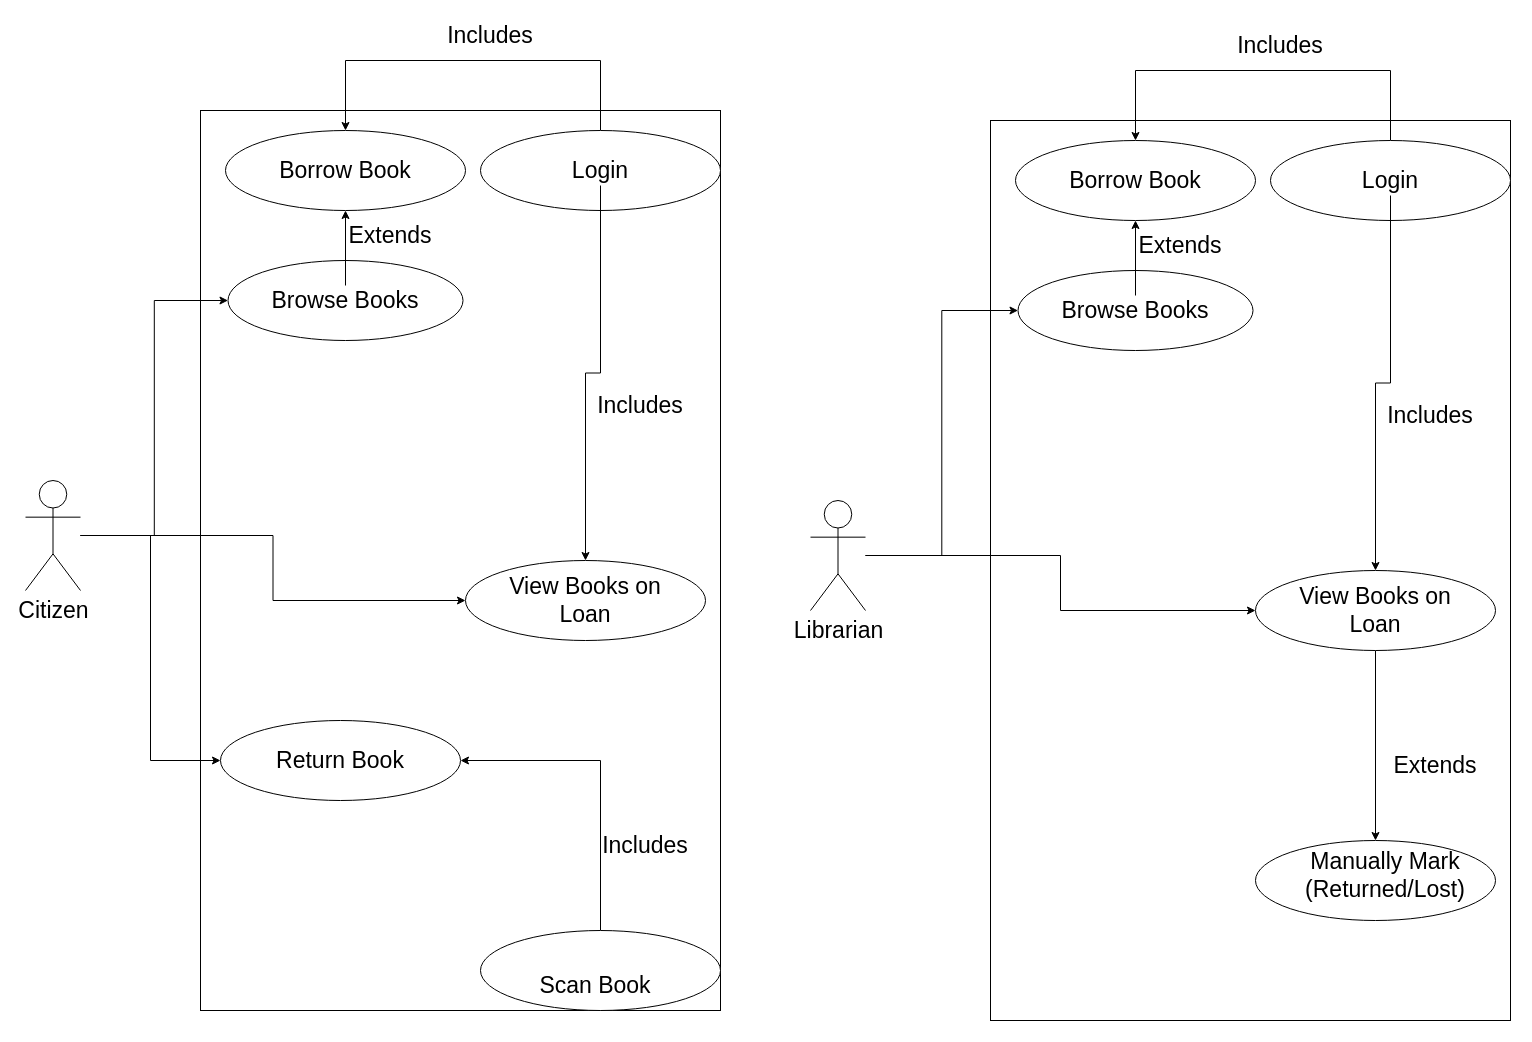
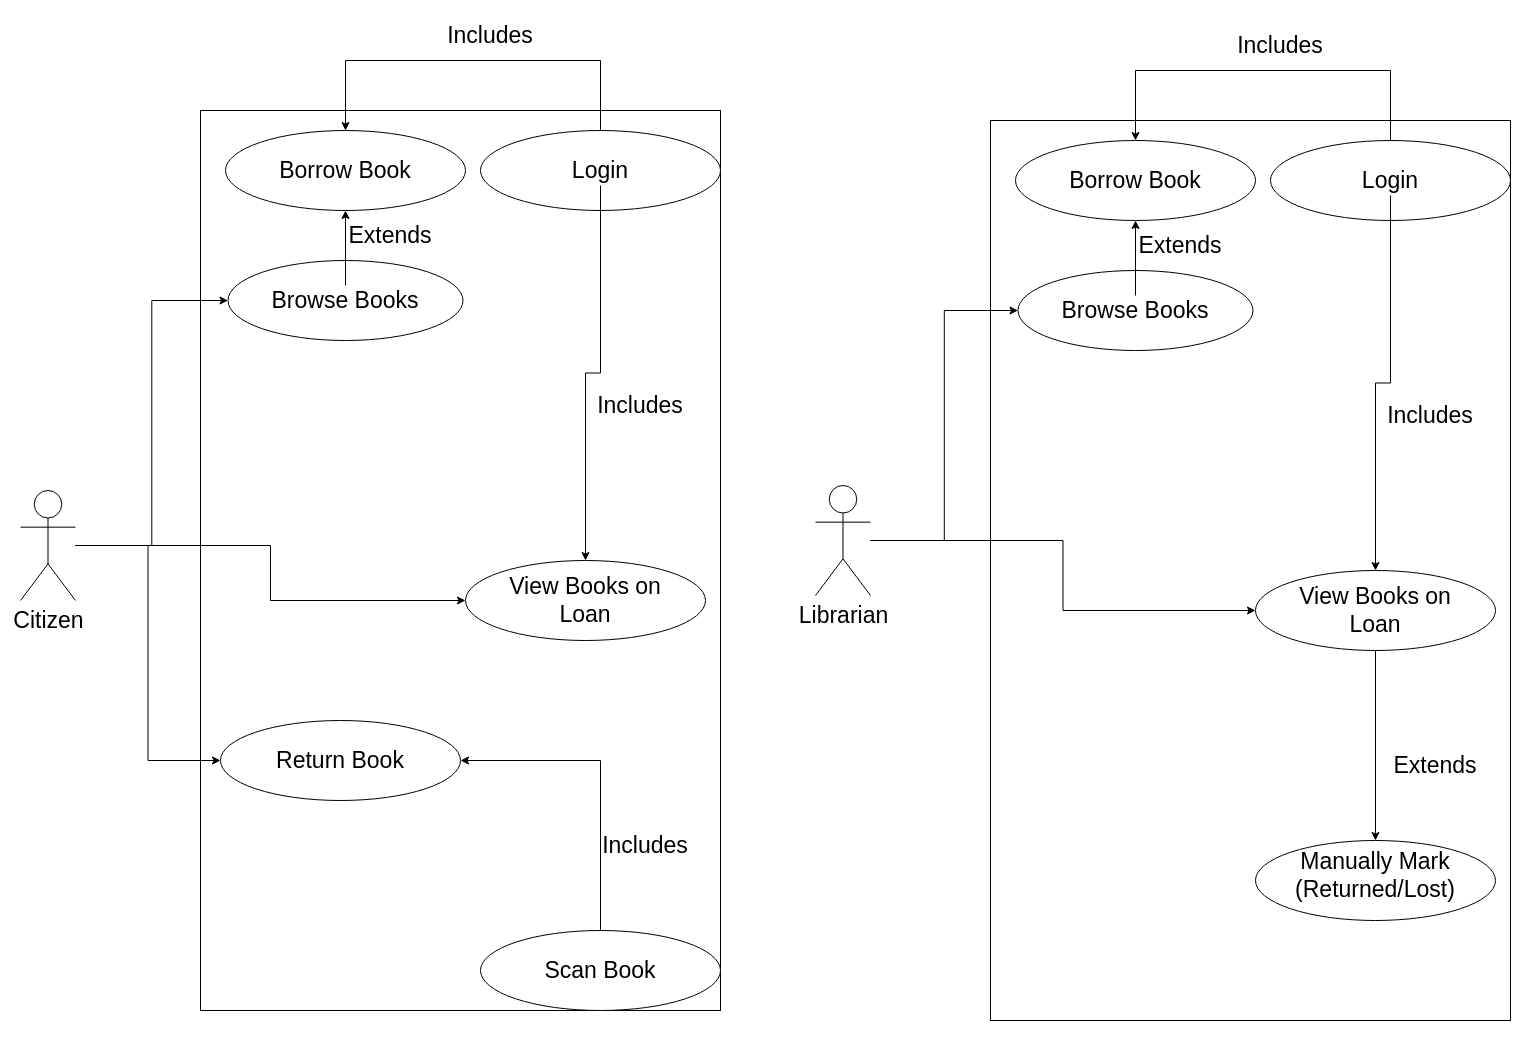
node "Citizen": moved (53, 536) -> (48, 546)
node "Librarian": moved (838, 556) -> (843, 541)
node "Manually Mark (Returned/Lost)": moved (1386, 876) -> (1376, 876)
node "Scan Book": moved (596, 986) -> (601, 971)
